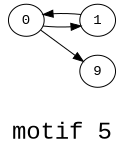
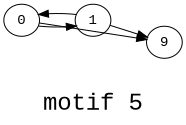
edge "1" -> "9": added
